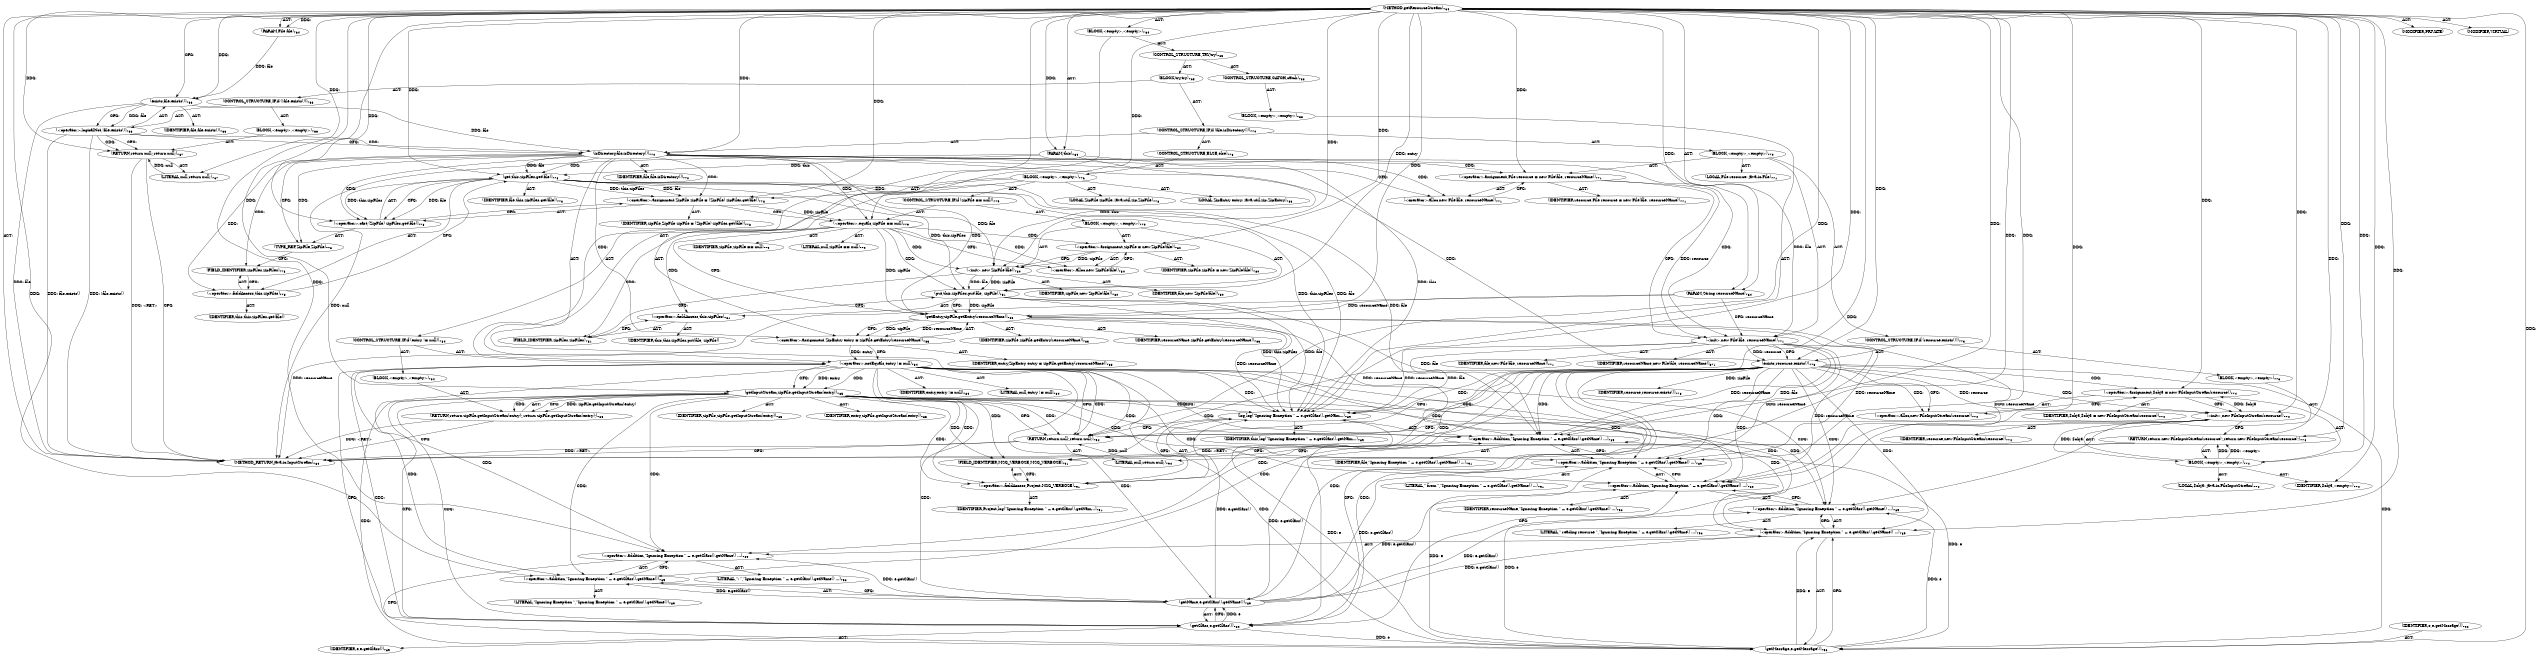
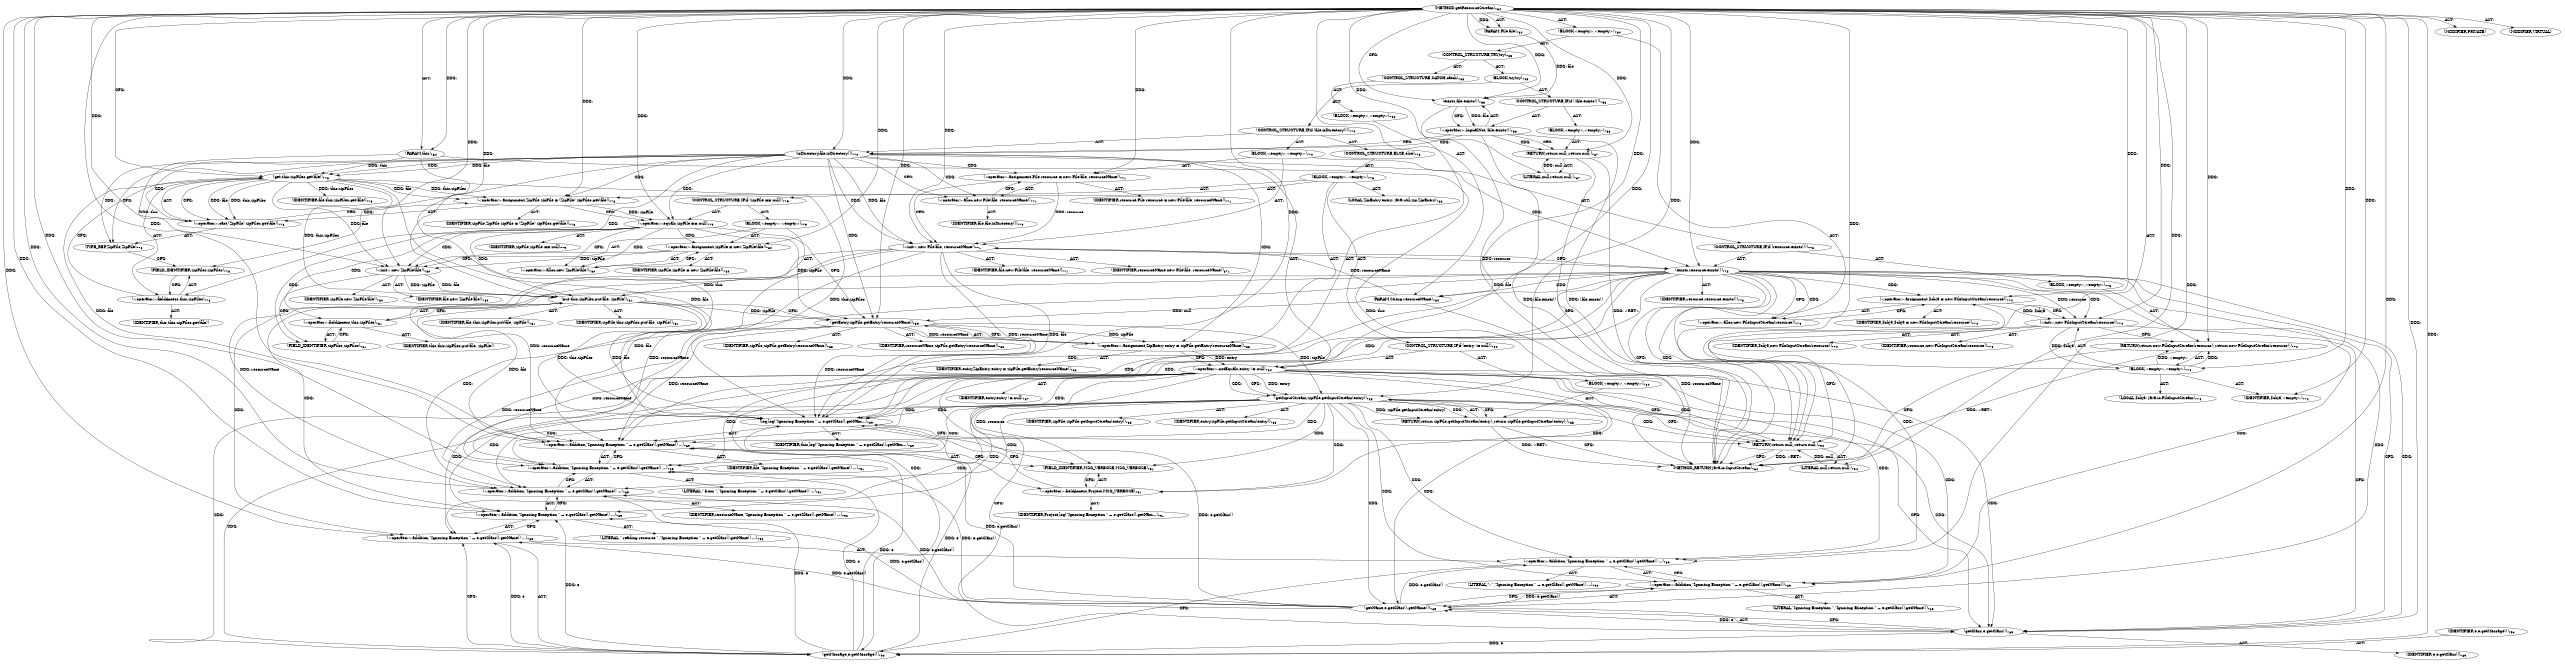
edge "(METHOD,getResourceStream)" -> "(<init>,new File(file, resourceName))": added, label "DDG:"
edge "(METHOD,getResourceStream)" -> "(get,this.zipFiles.get(file))": label "DDG: " -> "CFG: "
edge "(exists,file.exists())" -> "(isDirectory,file.isDirectory())": removed, label "DDG: file"
node "(IDENTIFIER,file,file.exists())": removed
edge "(METHOD,getResourceStream)" -> "(put,this.zipFiles.put(file, zipFile))": label "DDG: entry" -> "DDG: "
edge "(isDirectory,file.isDirectory())" -> "(IDENTIFIER,file,file.isDirectory())": now "(<operator>.alloc,new File(file, resourceName))" -> "(IDENTIFIER,file,file.isDirectory())"
node "(LOCAL,File resource: java.io.File)": removed
edge "(get,this.zipFiles.get(file))" -> "(IDENTIFIER,file,this.zipFiles.get(file))": label "AST: " -> "DDG: this.zipFiles"
node "(LOCAL,ZipFile zipFile: java.util.zip.ZipFile)": removed
node "(LITERAL,null,zipFile == null)": removed
edge "(PARAM,this)" -> "(METHOD_RETURN,java.io.InputStream)": label "DDG: null" -> "DDG: this"
edge "(PARAM,String resourceName)" -> "(getEntry,zipFile.getEntry(resourceName))": label "DDG: resourceName" -> "DDG: null"
edge "(PARAM,String resourceName)" -> "(<init>,new File(file, resourceName))": label "CFG: resourceName" -> "DDG: resourceName"
node "(IDENTIFIER,file,this.zipFiles.put(file, zipFile))": added
node "(IDENTIFIER,zipFile,this.zipFiles.put(file, zipFile))": added
edge "(getEntry,zipFile.getEntry(resourceName))" -> "(getInputStream,zipFile.getInputStream(entry))": added, label "DDG: zipFile"
node "(IDENTIFIER,$obj3,new FileInputStream(resource))": added
edge "(exists,resource.exists())" -> "(IDENTIFIER,resource,resource.exists())": label "DDG: zipFile" -> "AST: "
node "(IDENTIFIER,entry,entry != null)": text "784" -> "787"
node "(LITERAL,null,entry != null)": removed
edge "(<operator>.notEquals,entry != null)" -> "(FIELD_IDENTIFIER,MSG_VERBOSE,MSG_VERBOSE)": label "CDG: " -> "DDG: resource"
edge "(exists,resource.exists())" -> "(<operator>.fieldAccess,Project.MSG_VERBOSE)": now "(exists,resource.exists())" -> "(PARAM,String resourceName)"
